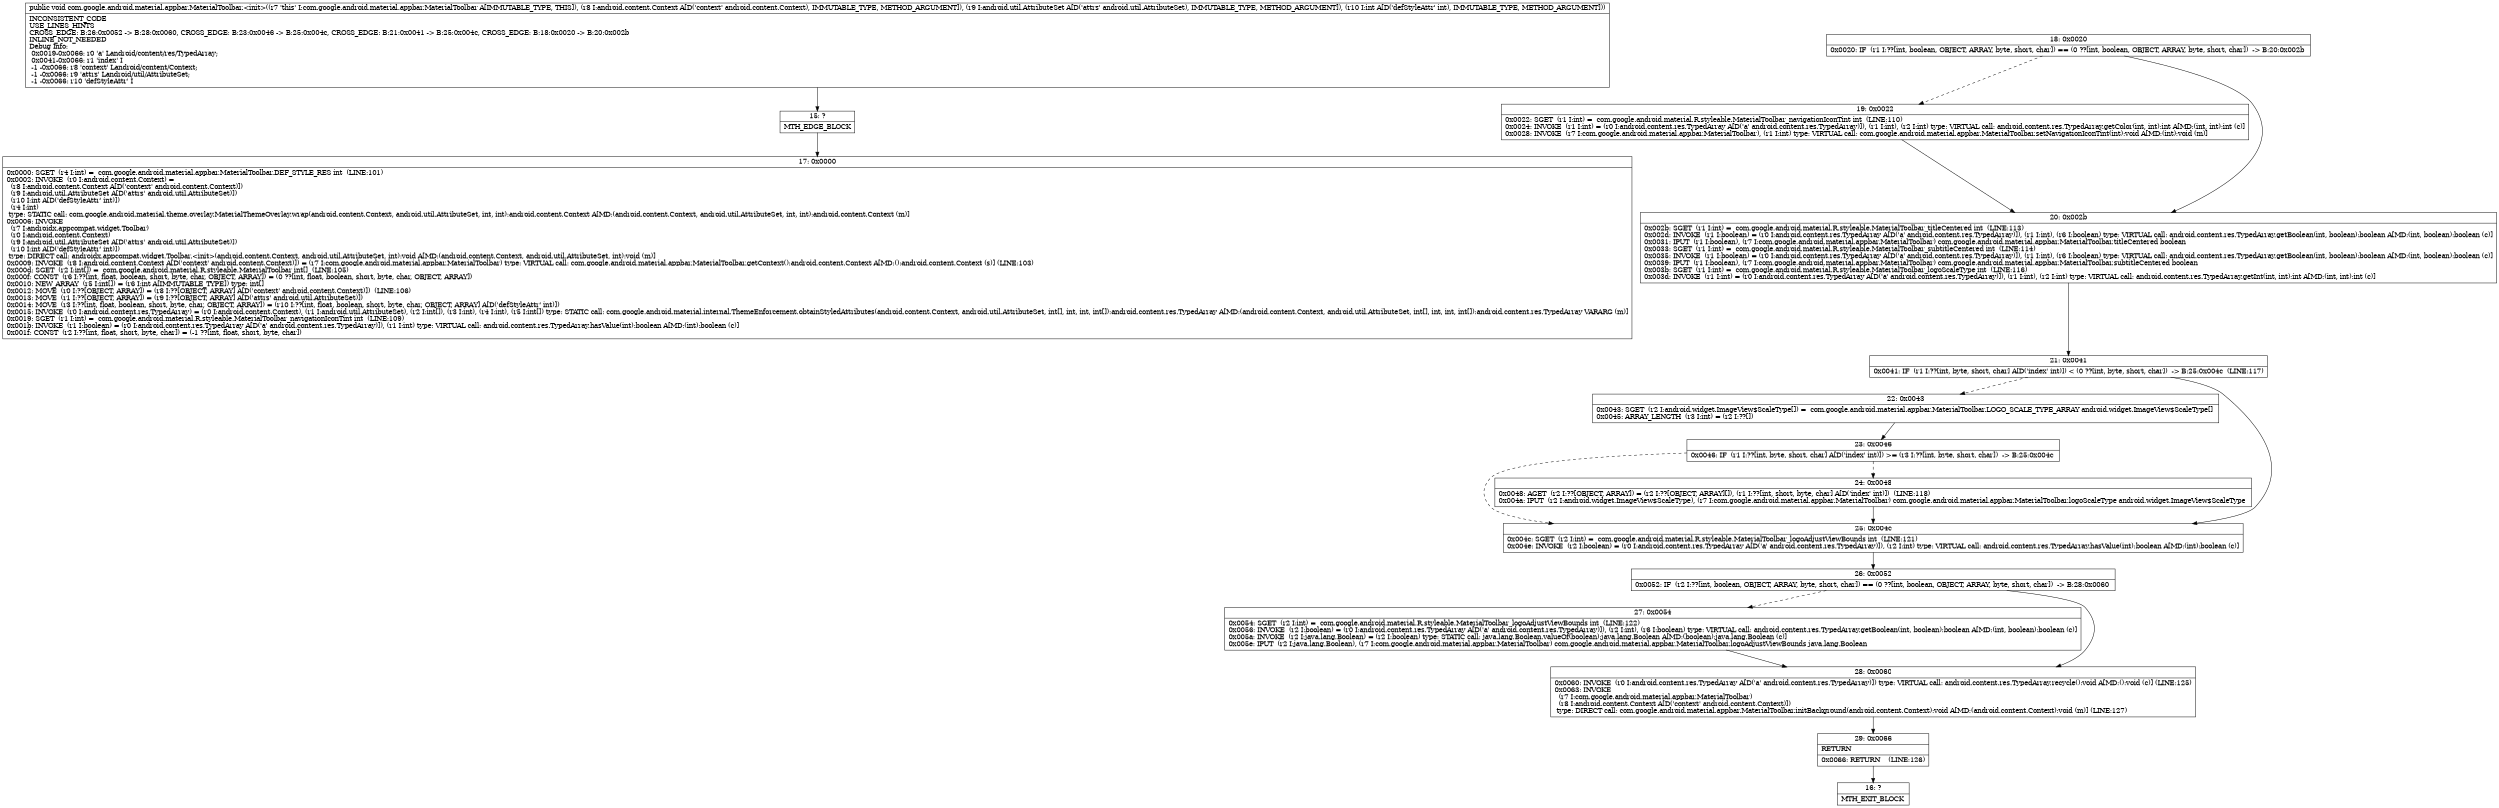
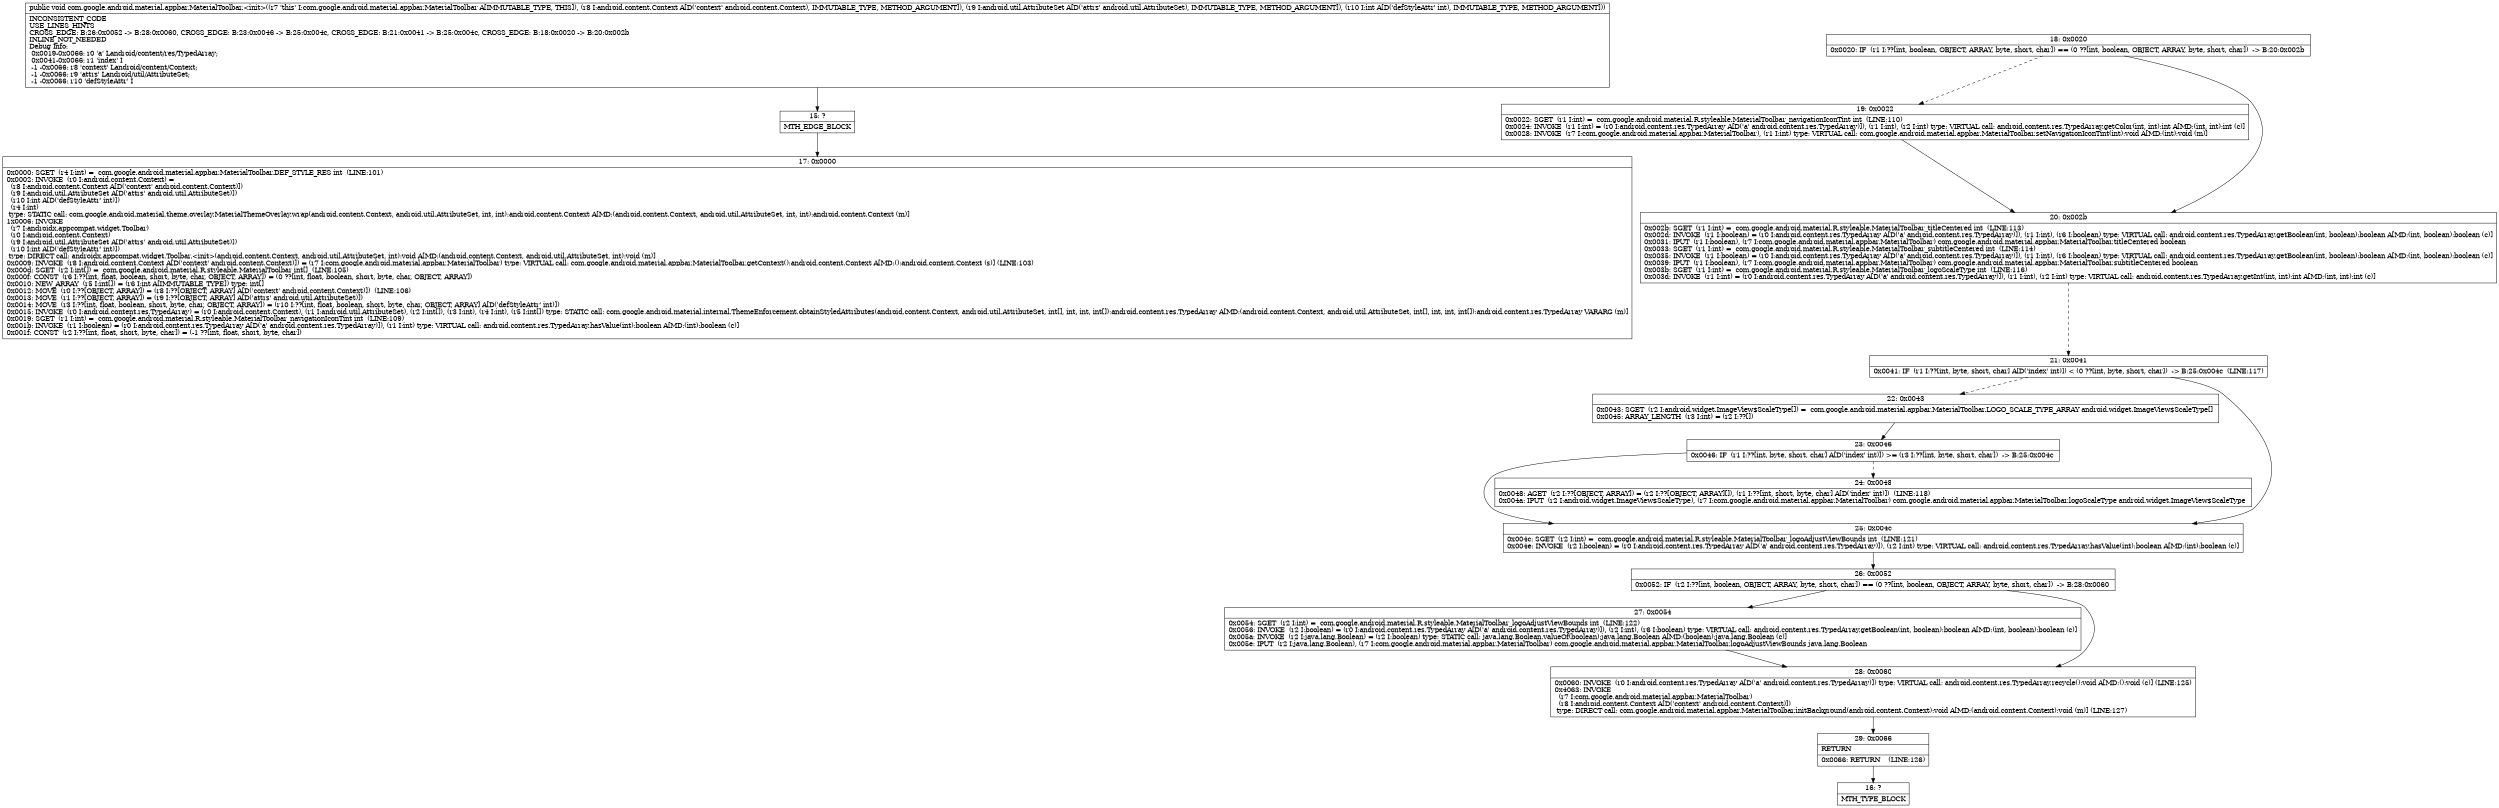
node "17: 0x0000": text "0x0006: INVOKE" -> "1x0006: INVOKE"
edge "20: 0x002b" -> "21: 0x0041": style solid -> dashed
edge "23: 0x0046" -> "25: 0x004c": style dashed -> solid
edge "24: 0x0048" -> "25: 0x004c": removed
edge "26: 0x0052" -> "27: 0x0054": style dashed -> solid
node "28: 0x0060": text "0x0063: INVOKE" -> "0x4063: INVOKE"
node "16: ?": text "MTH_EXIT_BLOCK" -> "MTH_TYPE_BLOCK"
